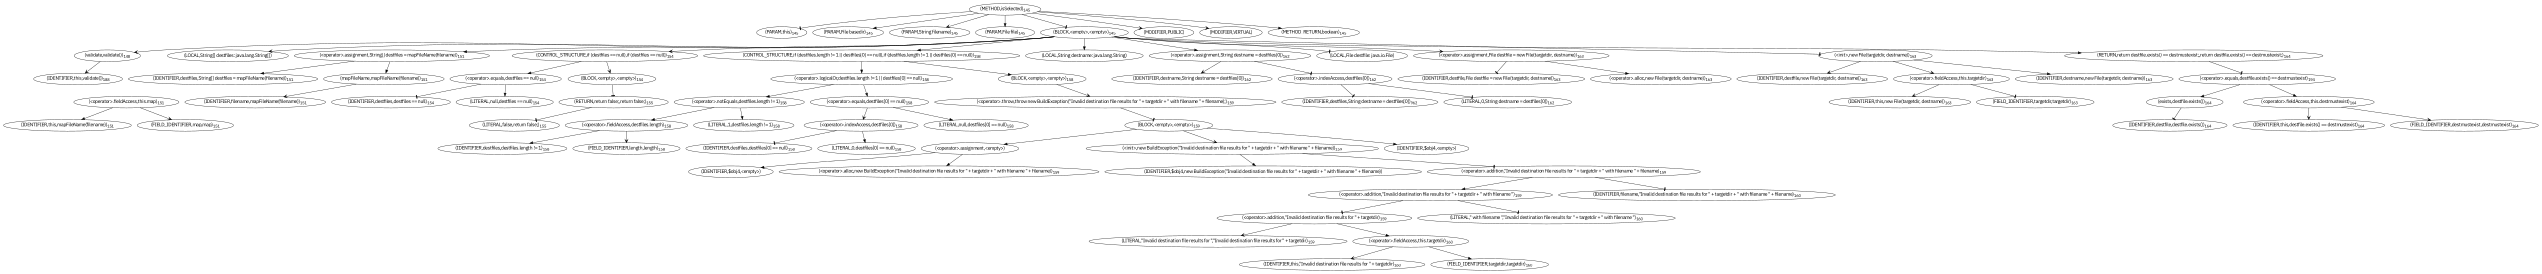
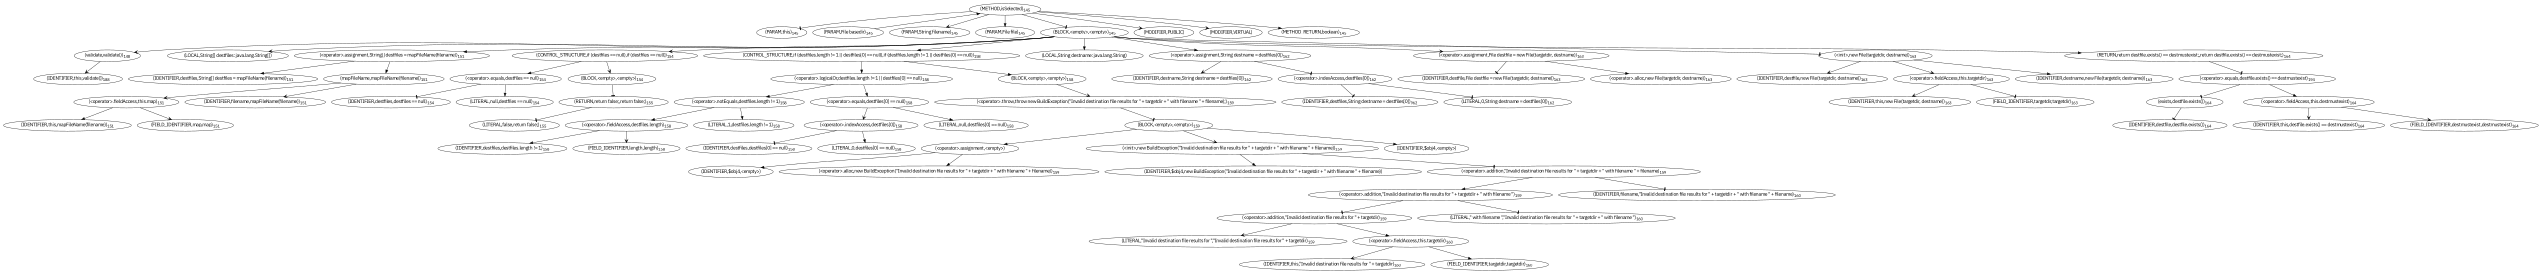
edge "(METHOD,isSelected)" -> "(PARAM,File basedir)": reversed
node "(LOCAL,File destfile: java.io.File)": removed
edge "(mapFileName,mapFileName(filename))" -> "(<operator>.fieldAccess,this.map)": added
edge "(<operator>.equals,destfile.exists() == destmustexist)" -> "(exists,destfile.exists())": arrowhead normal -> tee
